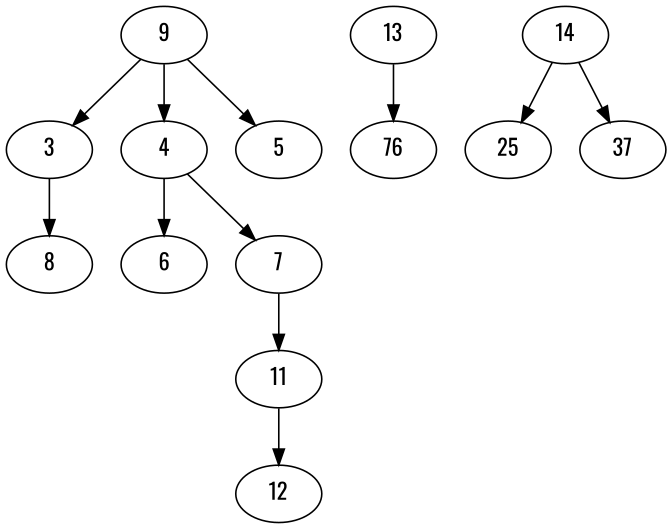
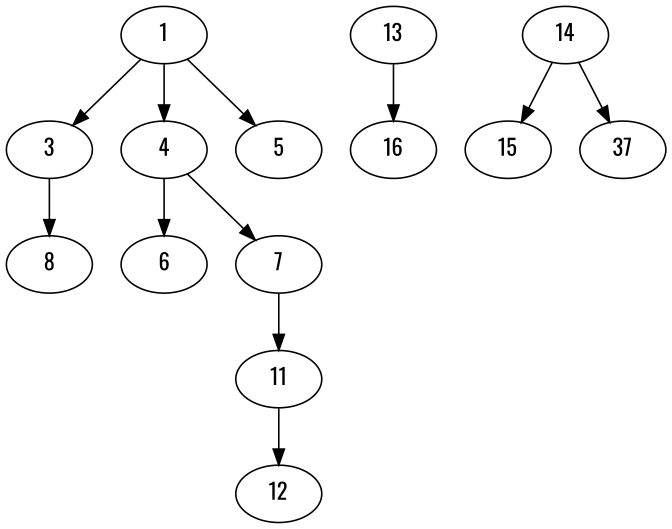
node "9": label "9" -> "1"
node "76": label "76" -> "16"
node "25": label "25" -> "15"
